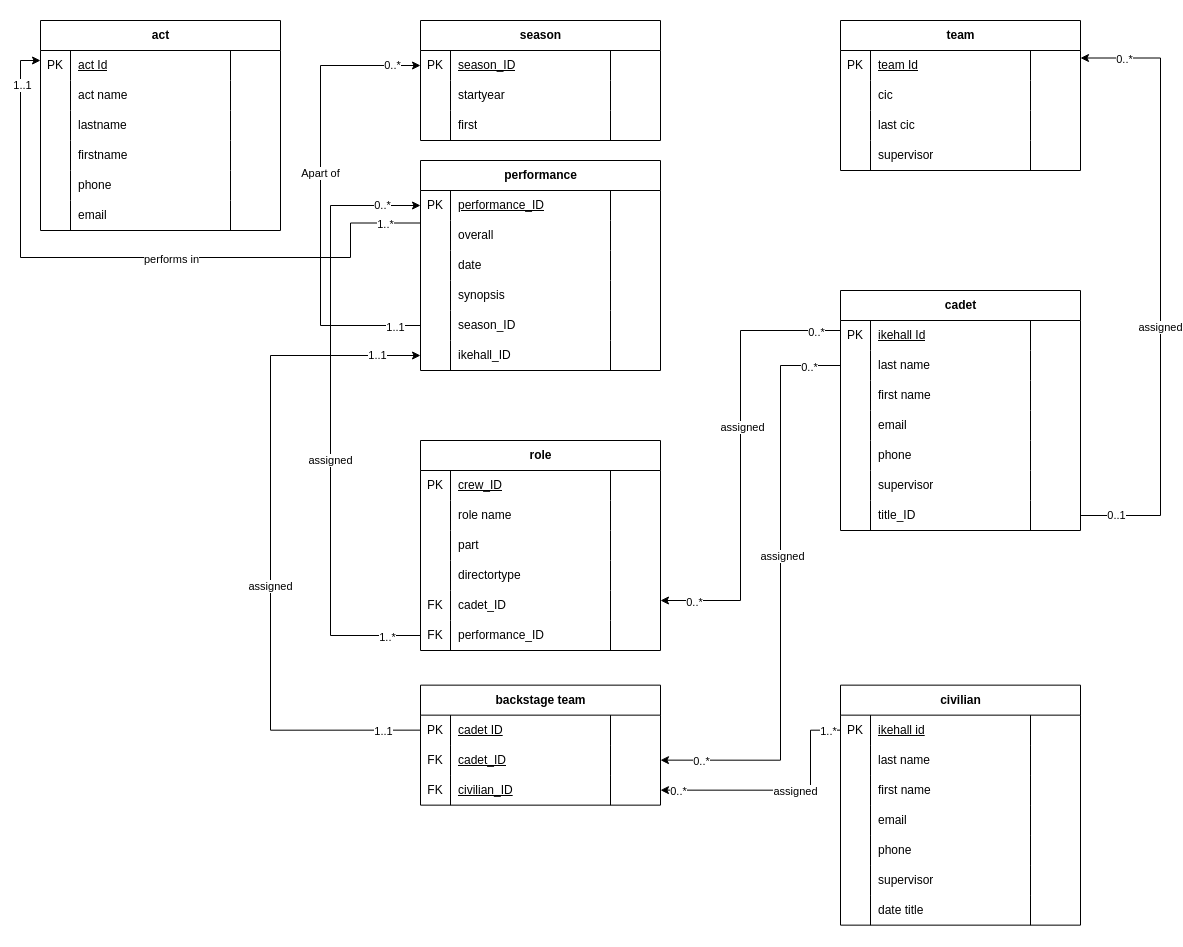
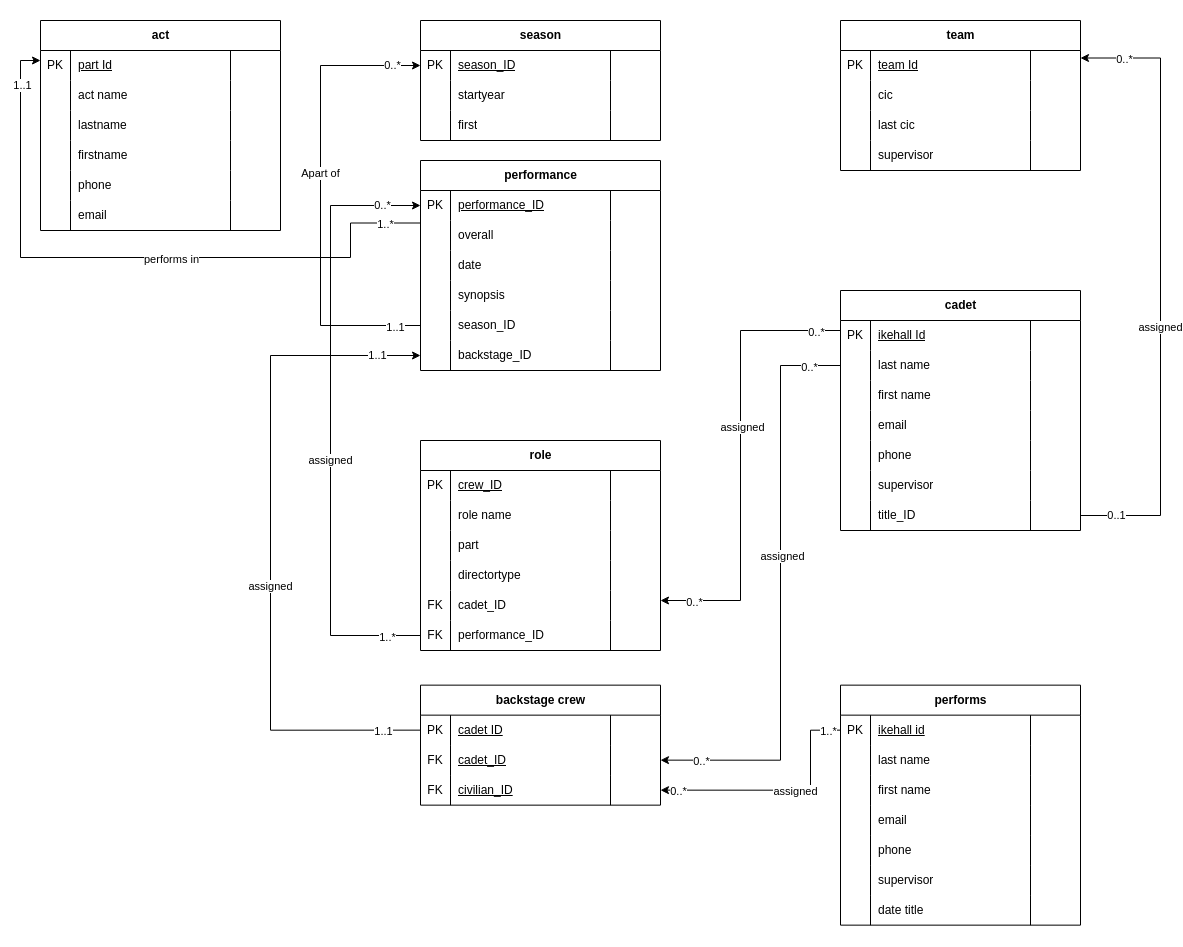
node "act Id": label "act Id" -> "part Id"
node "ikehall_ID": label "ikehall_ID" -> "backstage_ID"
node "backstage team": label "backstage team" -> "backstage crew"
node "civilian": label "civilian" -> "performs"
